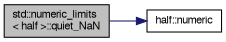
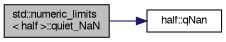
node "half::numeric": label "half::numeric" -> "half::qNan"
